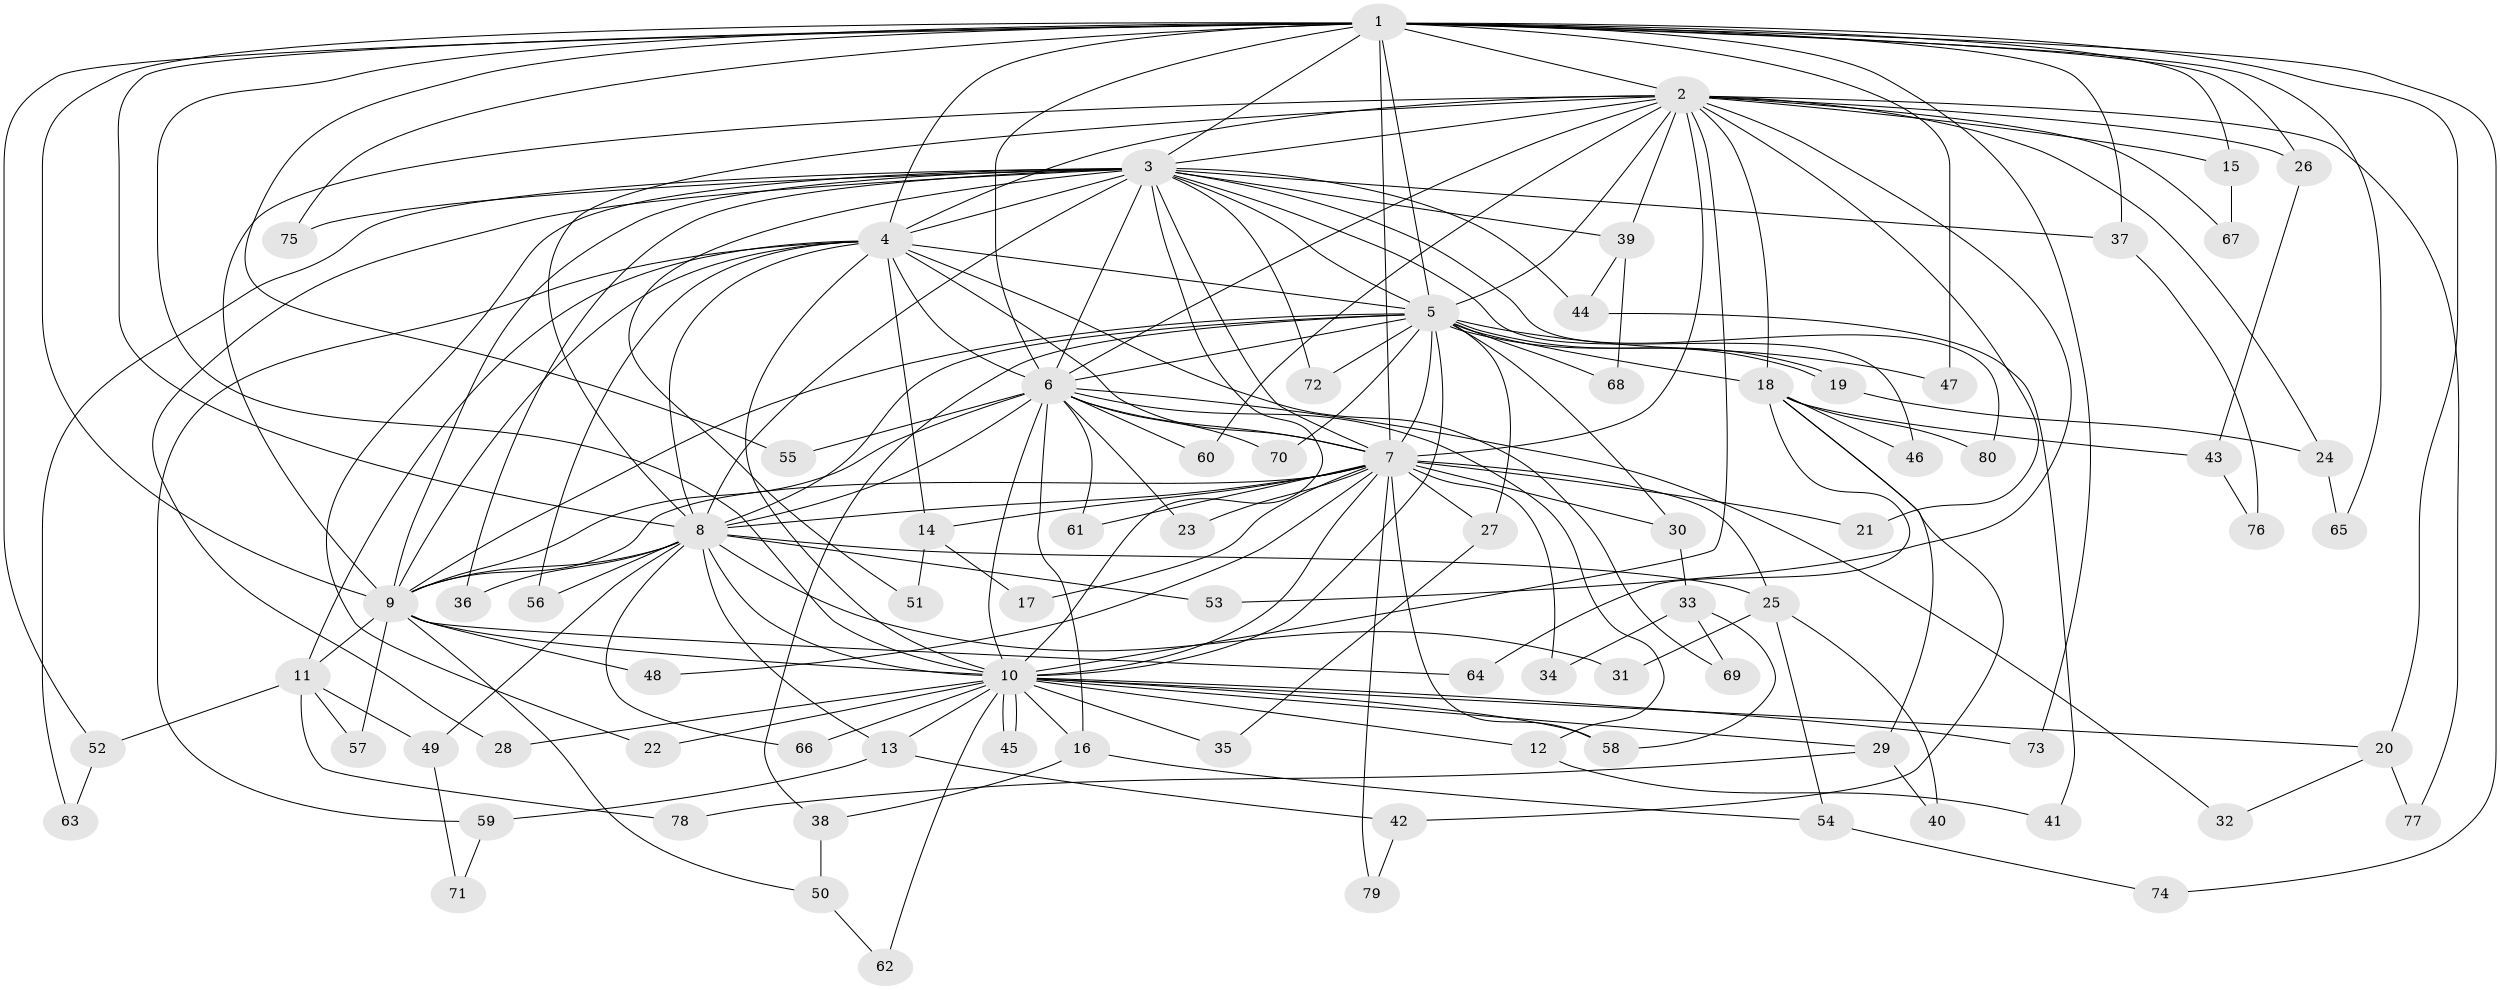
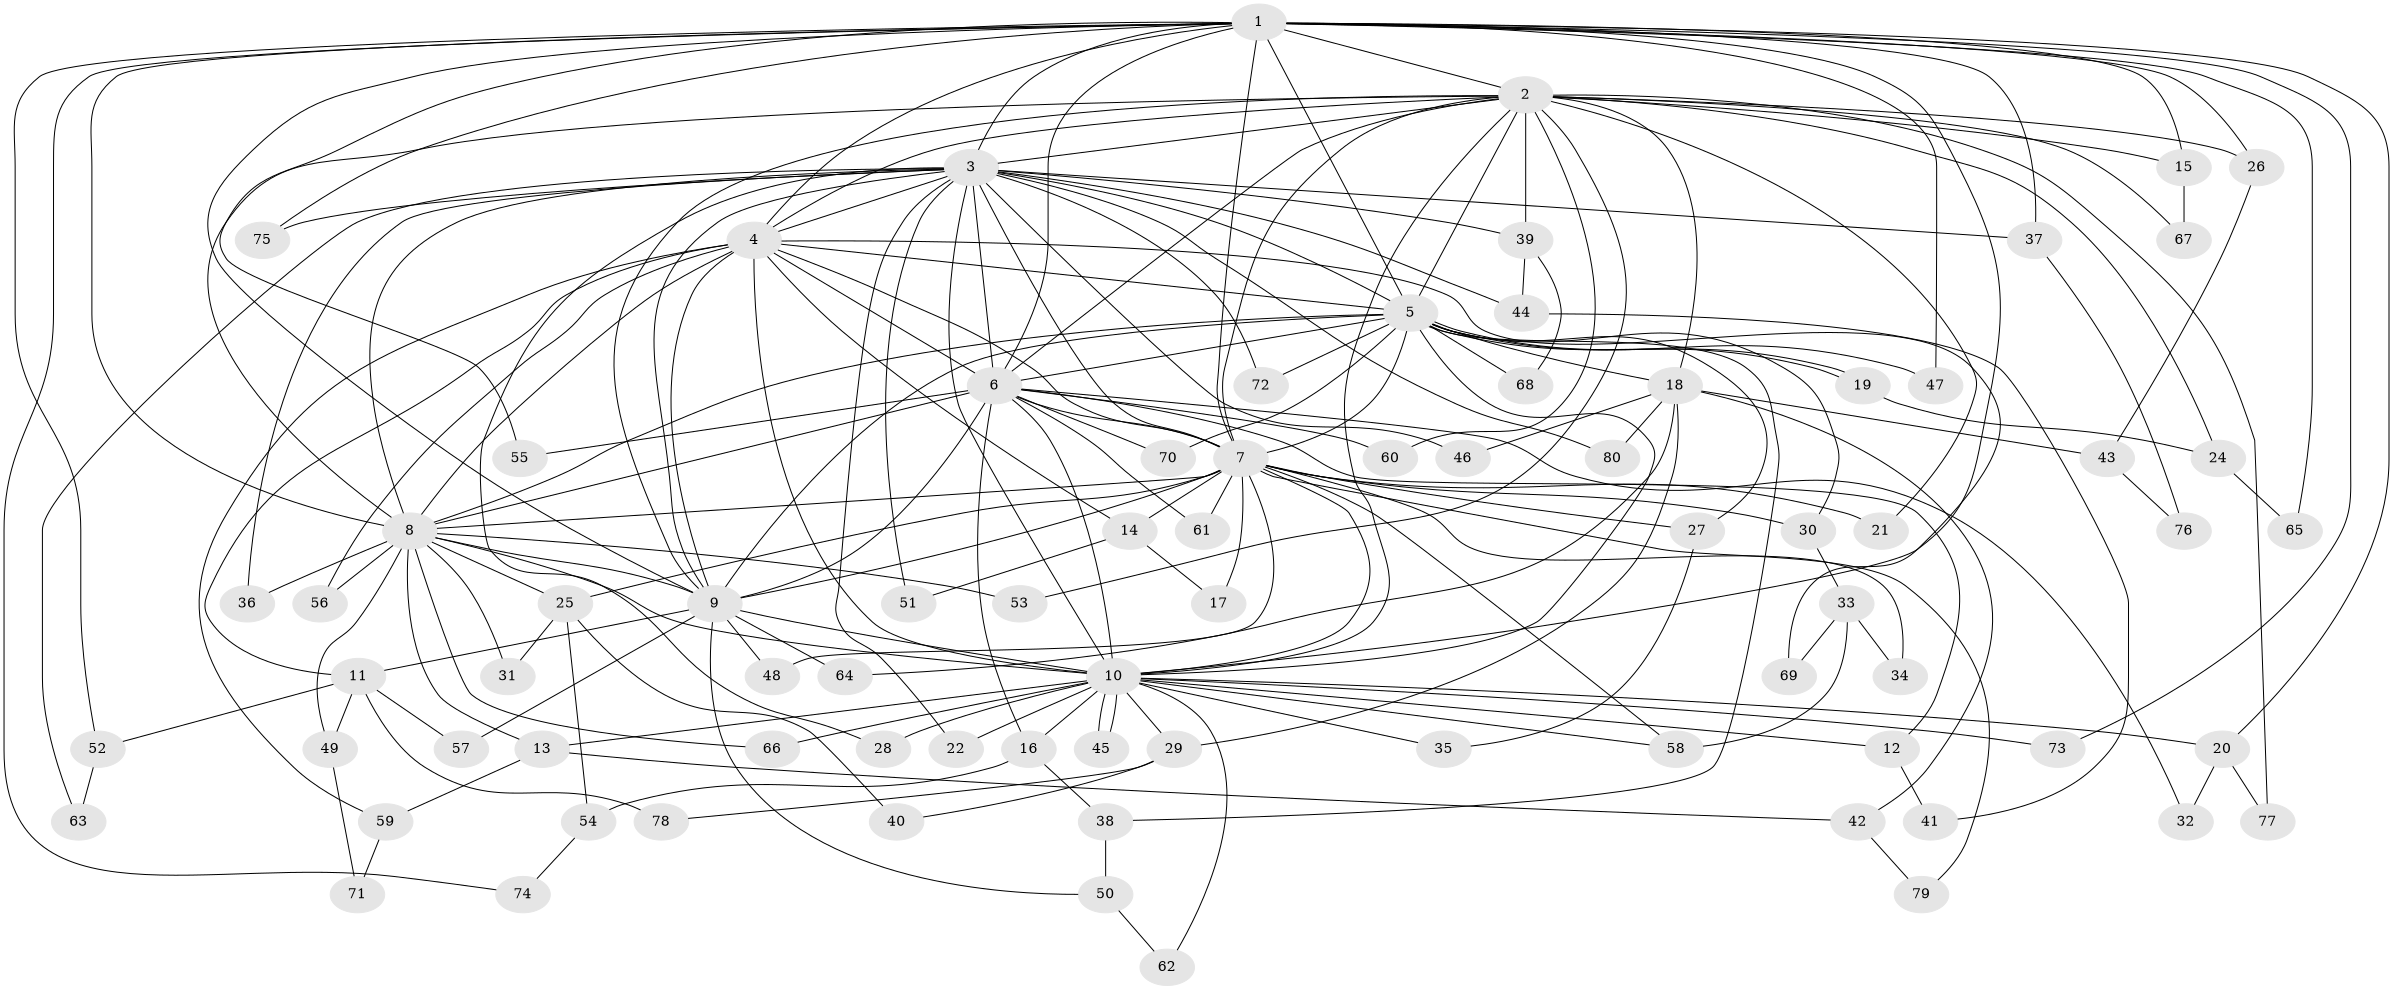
node "23": removed
